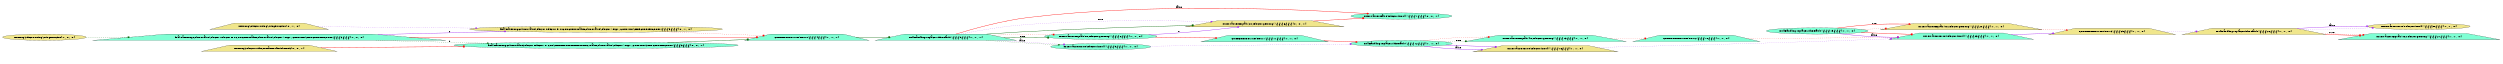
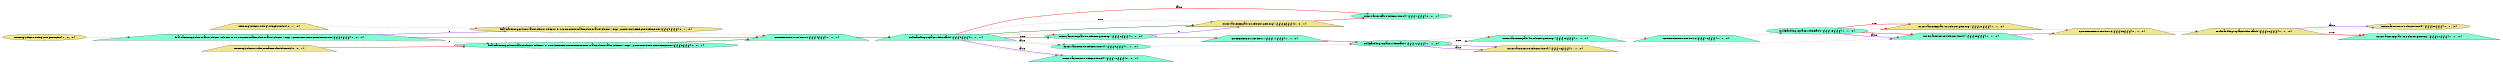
edge "CURRENT_ROW.set(ROW3)@@@25@@@['1', '1', '0']" -> "NullHandling.replaceWithDefault()@@@26@@@['1', '1', '0']": color purple -> darkgreen
edge "CURRENT_ROW.set(ROW2)@@@18@@@['1', '1', '0']" -> "Assert.assertTrue(selector.isNull())@@@23@@@['1', '1', '0']": now "CURRENT_ROW.set(ROW2)@@@18@@@['1', '1', '0']" -> "NullHandling.replaceWithDefault()@@@19@@@['1', '1', '0']"
node "Assert.assertTrue(selector.isNull())@@@10@@@['0', '0', '1']": added
